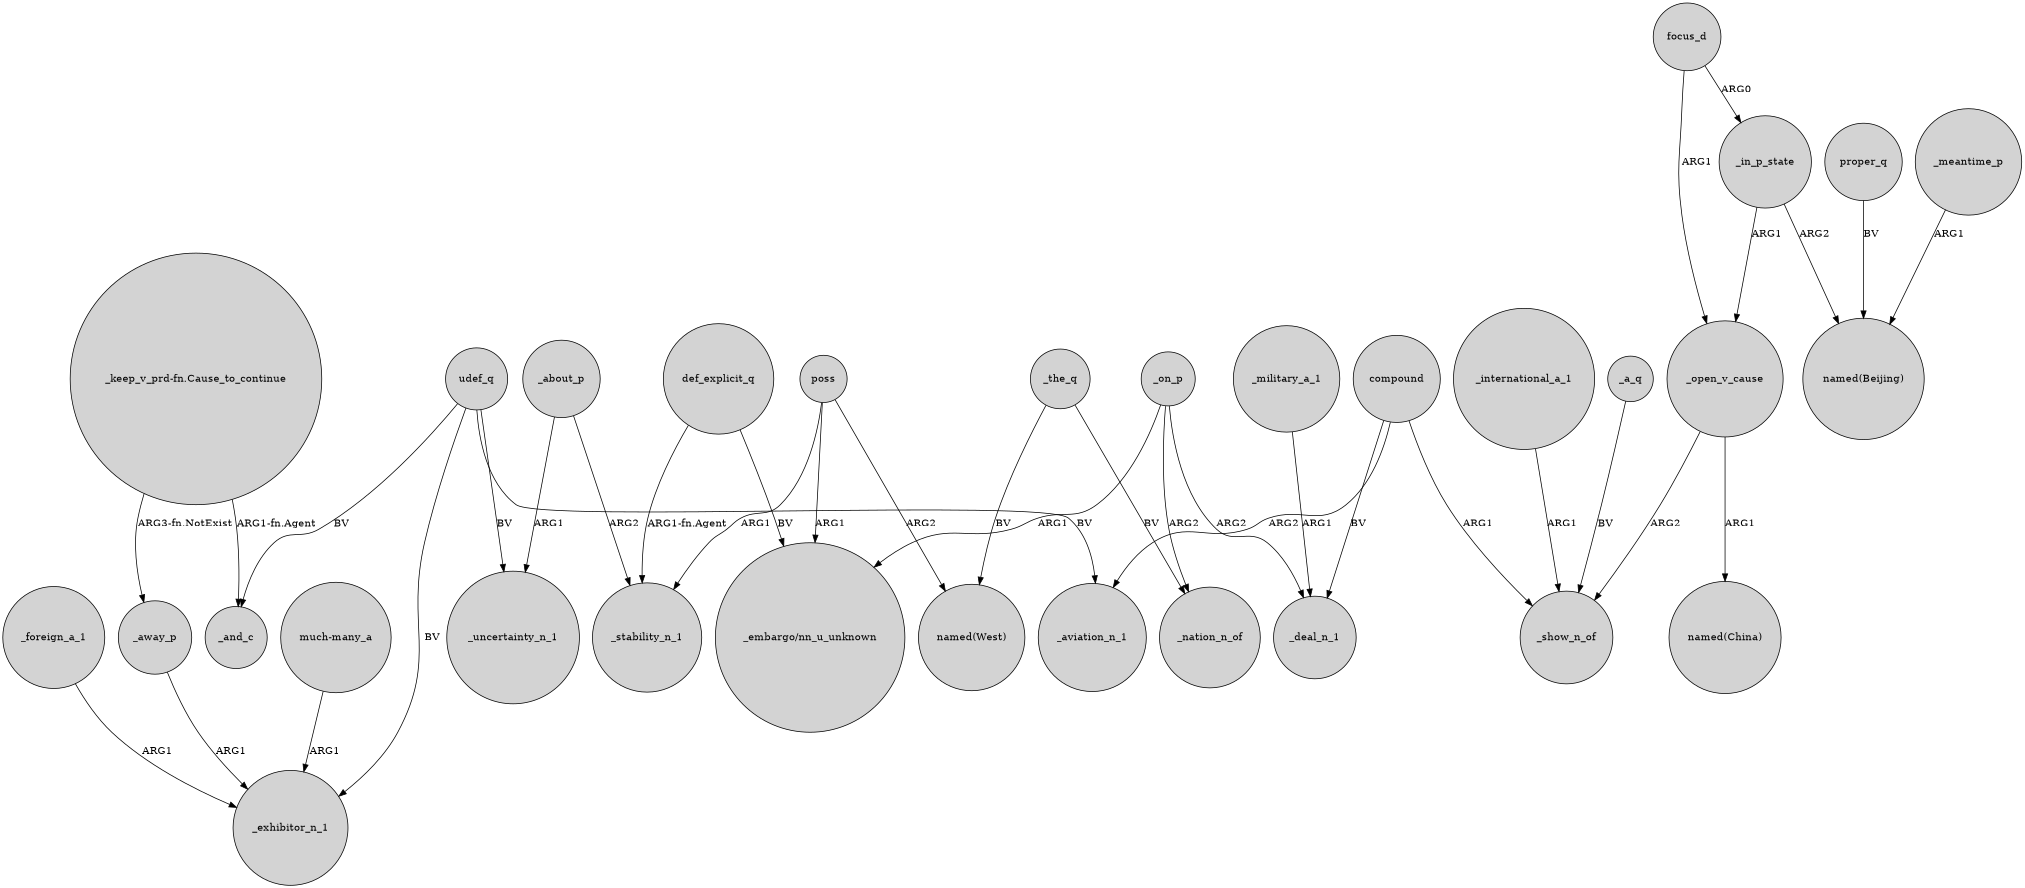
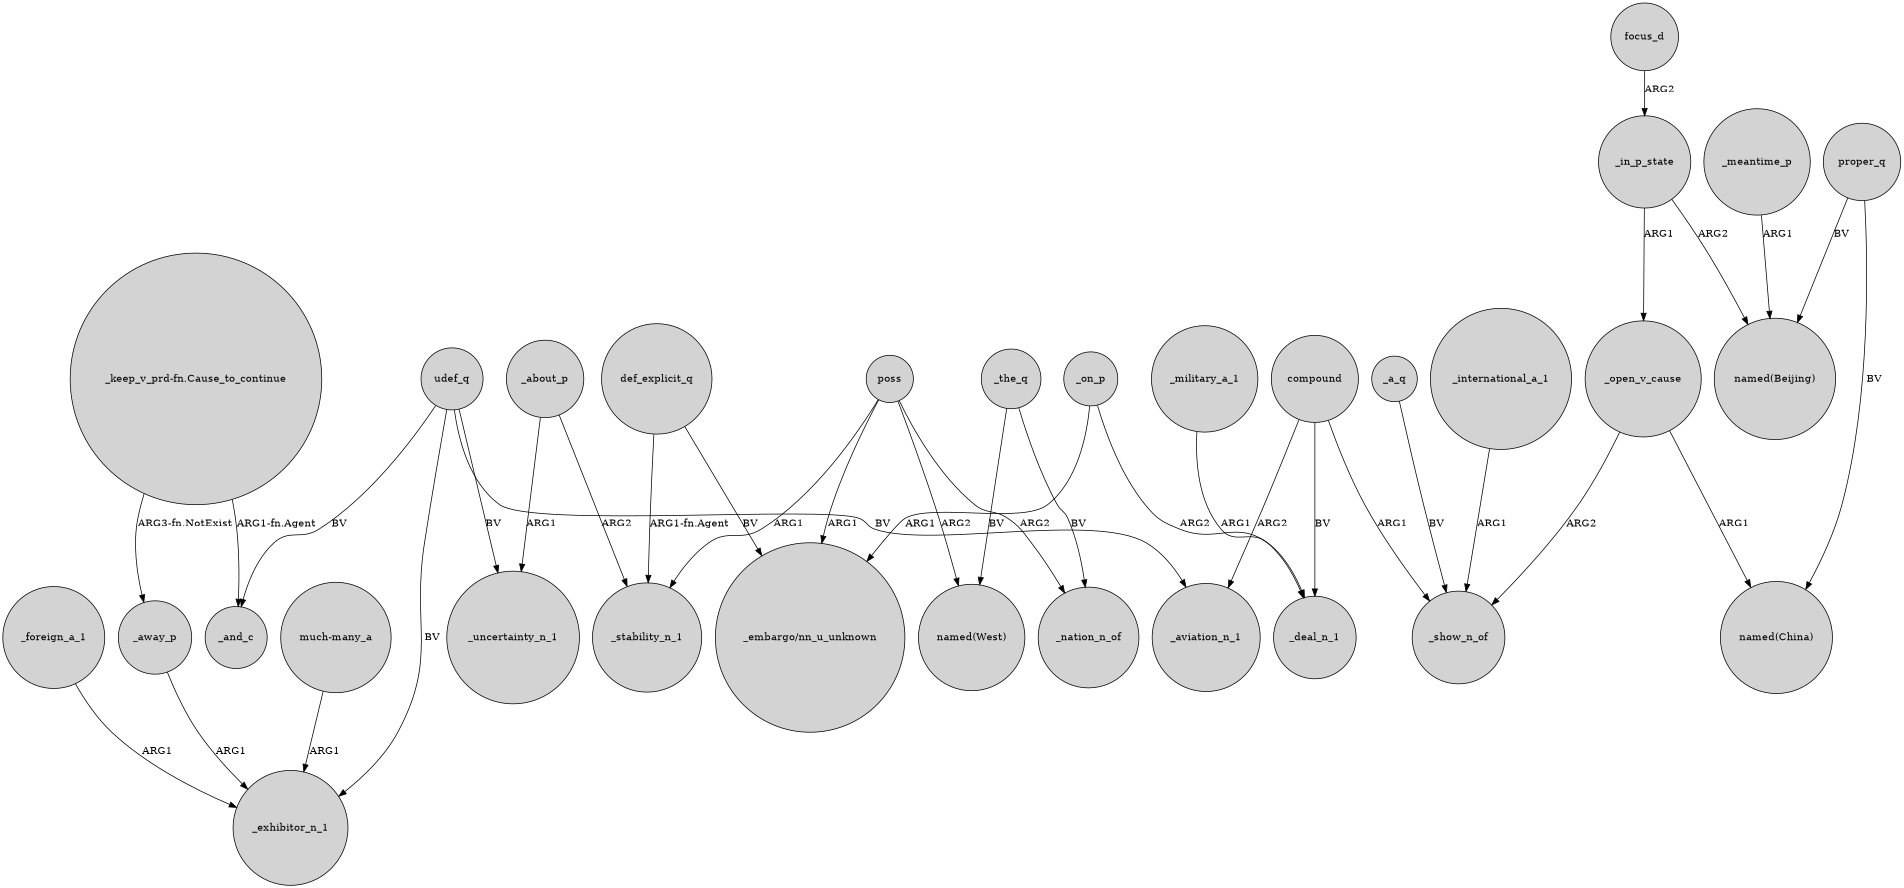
edge "focus_d" -> "_in_p_state": label "ARG0" -> "ARG2"
edge "focus_d" -> "_open_v_cause": removed, label "ARG1"
edge "proper_q" -> "named(China)": added, label "BV"
edge "_on_p" -> "_nation_n_of": now "poss" -> "_nation_n_of"
